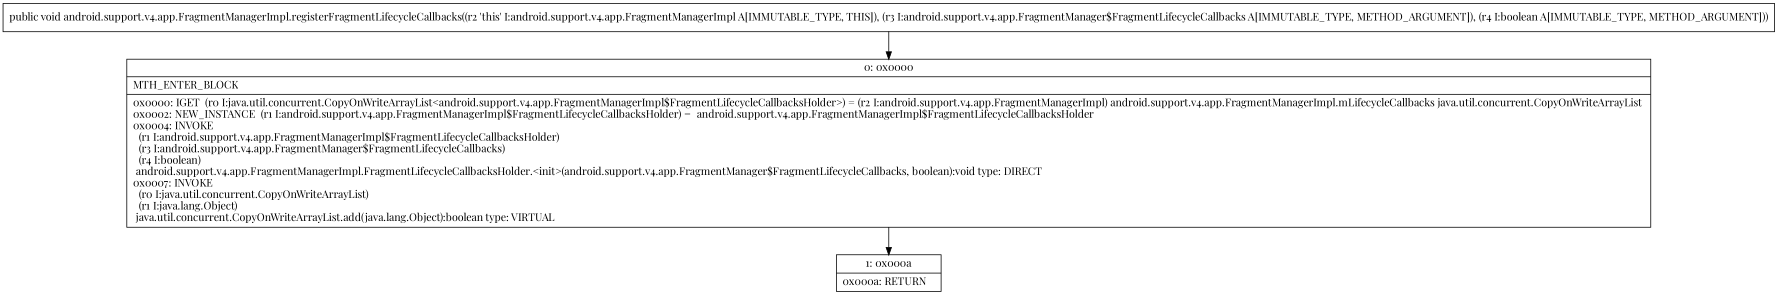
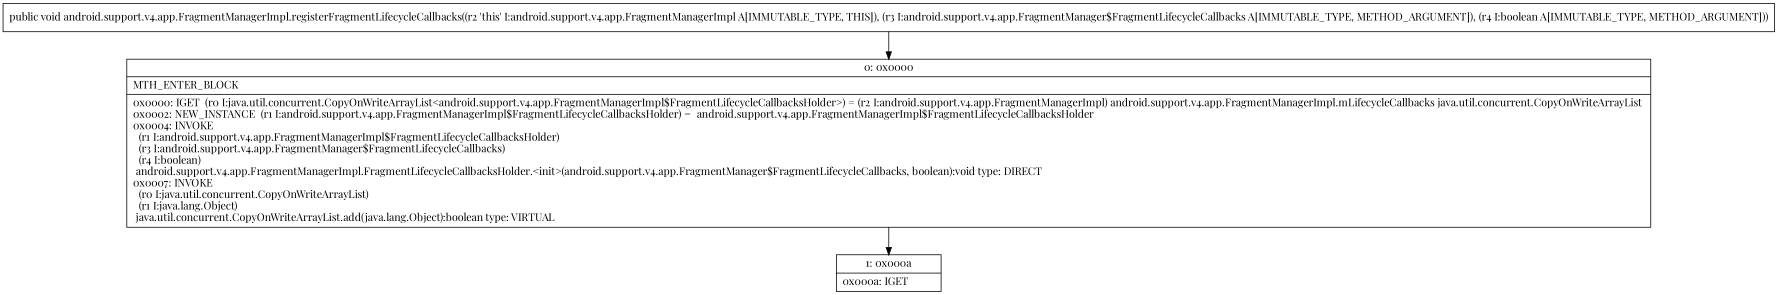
node "1: 0x000a": text "0x000a: RETURN" -> "0x000a: IGET"
